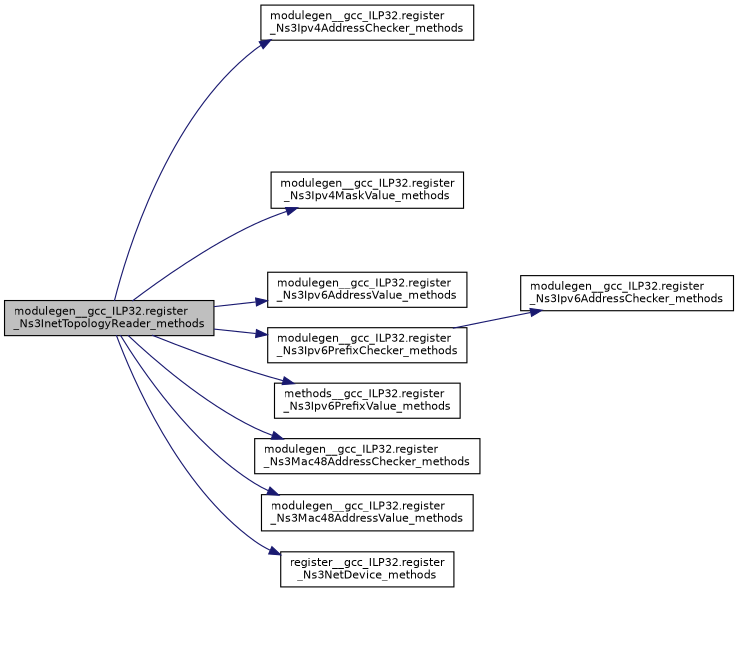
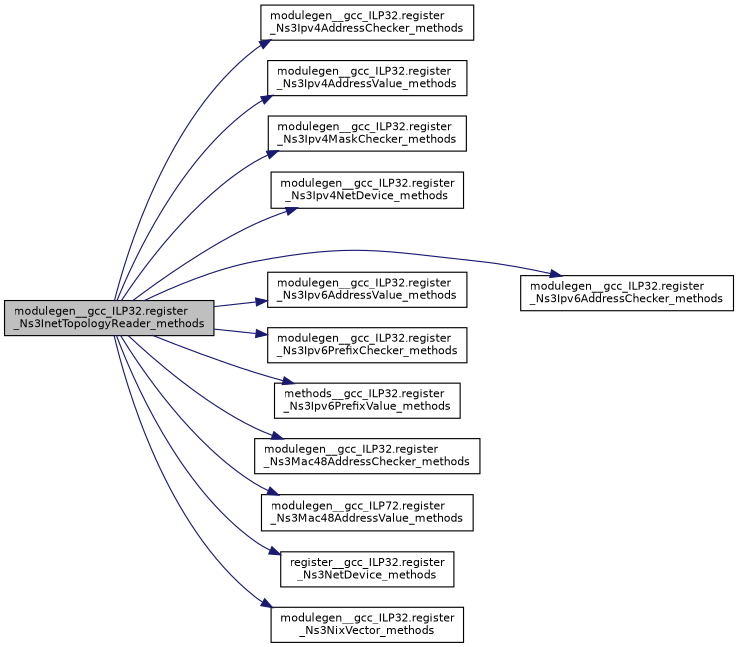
node "modulegen__gcc_ILP32.register _Ns3Ipv4AddressValue_methods": added
node "modulegen__gcc_ILP32.register _Ns3Ipv4MaskChecker_methods": added
node "modulegen__gcc_ILP32.register _Ns3Ipv4MaskValue_methods": label "modulegen__gcc_ILP32.register _Ns3Ipv4MaskValue_methods" -> "modulegen__gcc_ILP32.register _Ns3Ipv4NetDevice_methods"
edge "modulegen__gcc_ILP32.register _Ns3Ipv6PrefixChecker_methods" -> "modulegen__gcc_ILP32.register _Ns3Ipv6AddressChecker_methods": now "modulegen__gcc_ILP32.register _Ns3InetTopologyReader_methods" -> "modulegen__gcc_ILP32.register _Ns3Ipv6AddressChecker_methods"
node "modulegen__gcc_ILP32.register _Ns3Mac48AddressValue_methods": label "modulegen__gcc_ILP32.register _Ns3Mac48AddressValue_methods" -> "modulegen__gcc_ILP72.register _Ns3Mac48AddressValue_methods"
node "modulegen__gcc_ILP32.register _Ns3NixVector_methods": added
